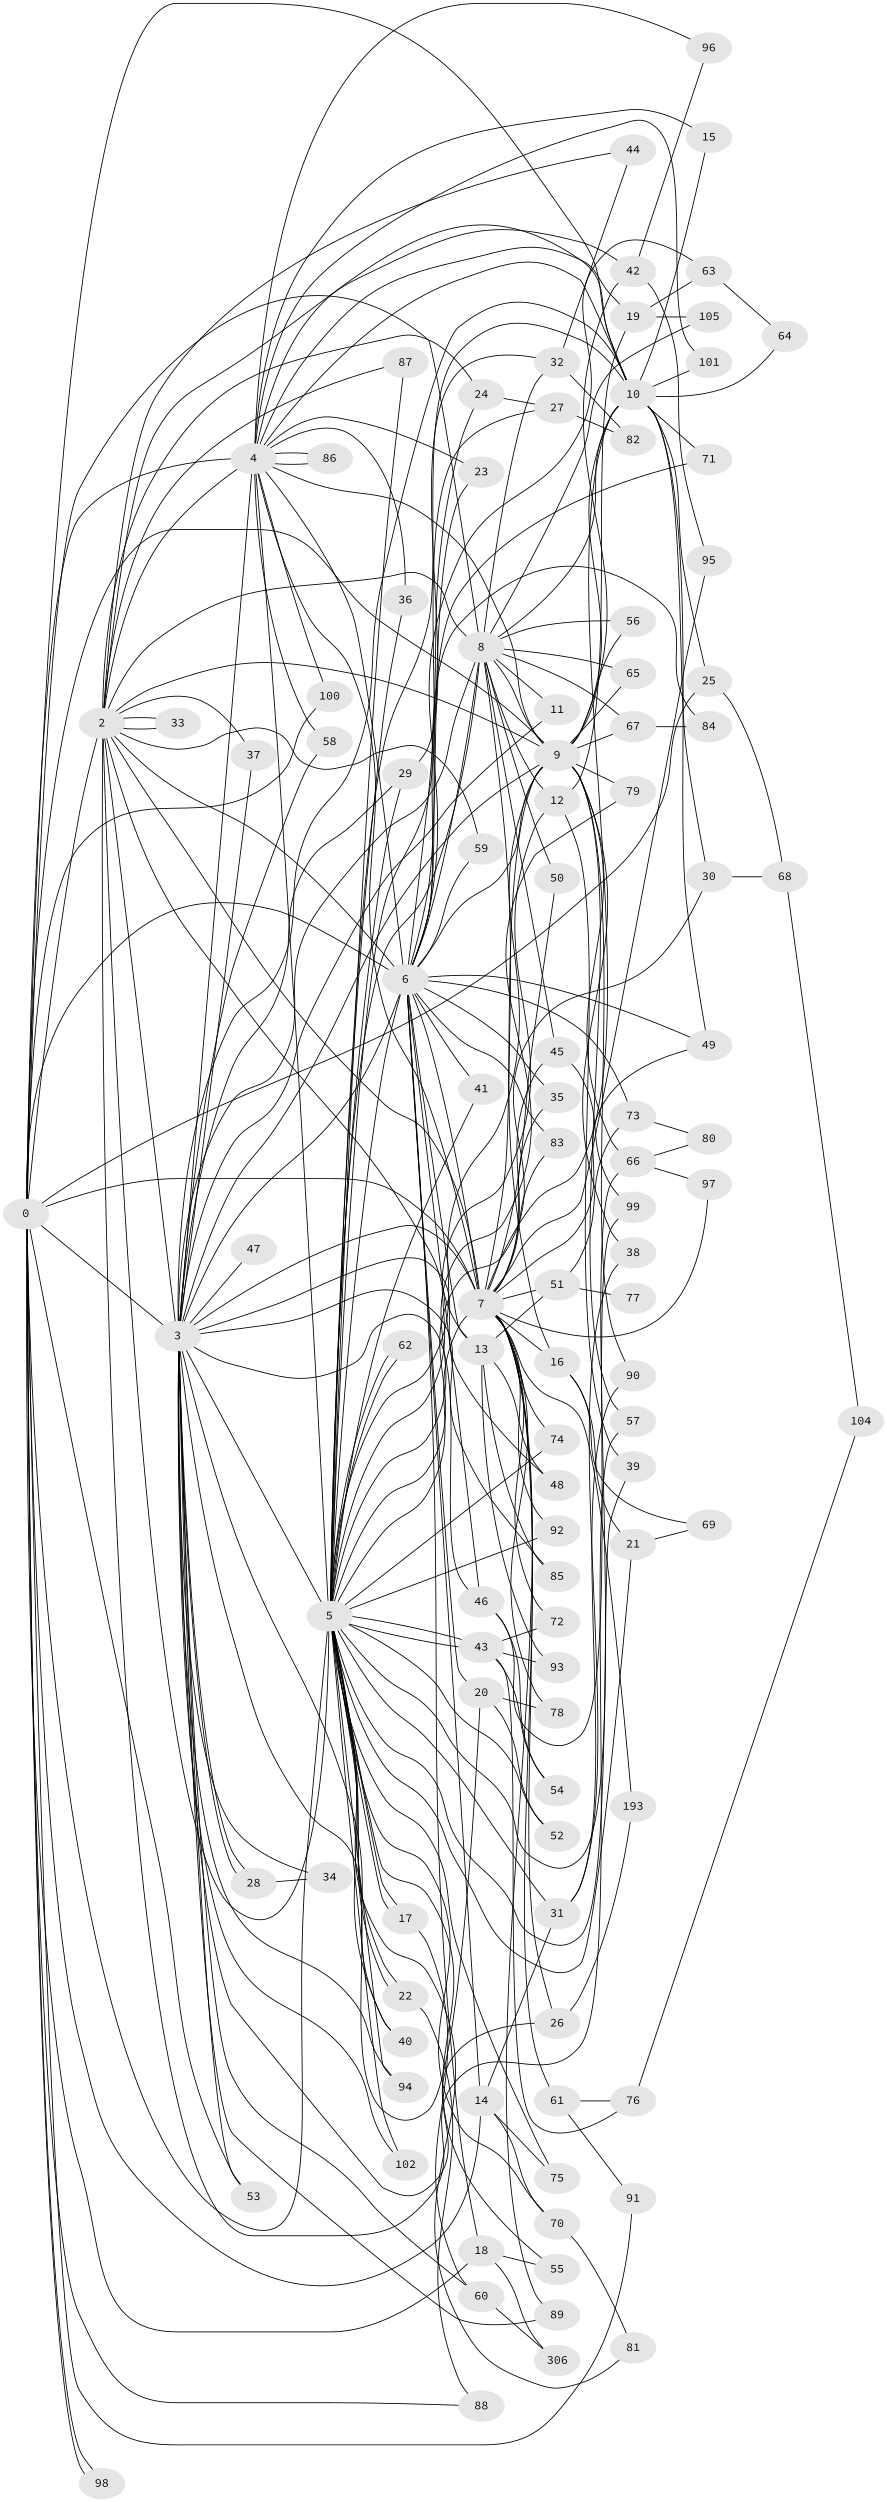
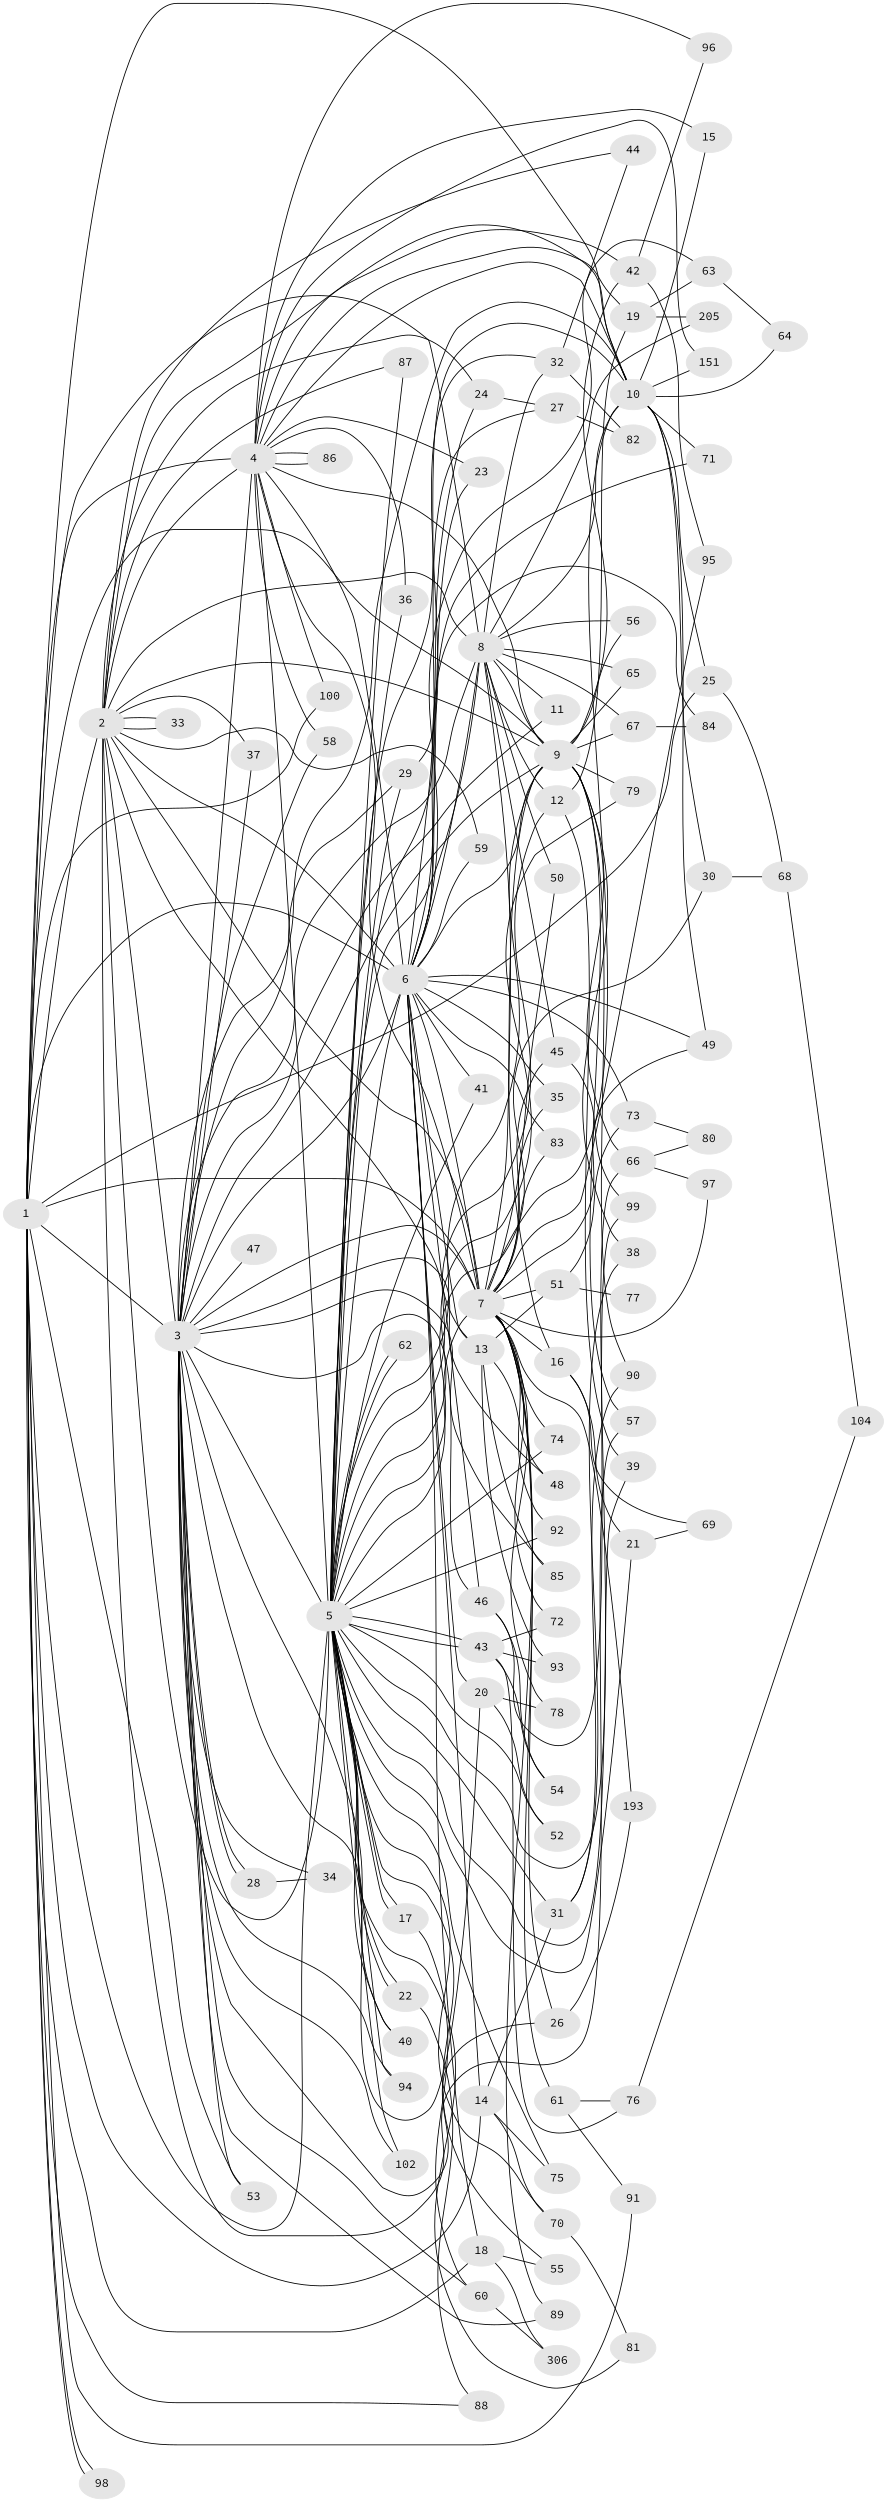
node "105": label "105" -> "205"
node "101": label "101" -> "151"
edge "10" -- "9": removed
node "0": label "0" -> "1"
